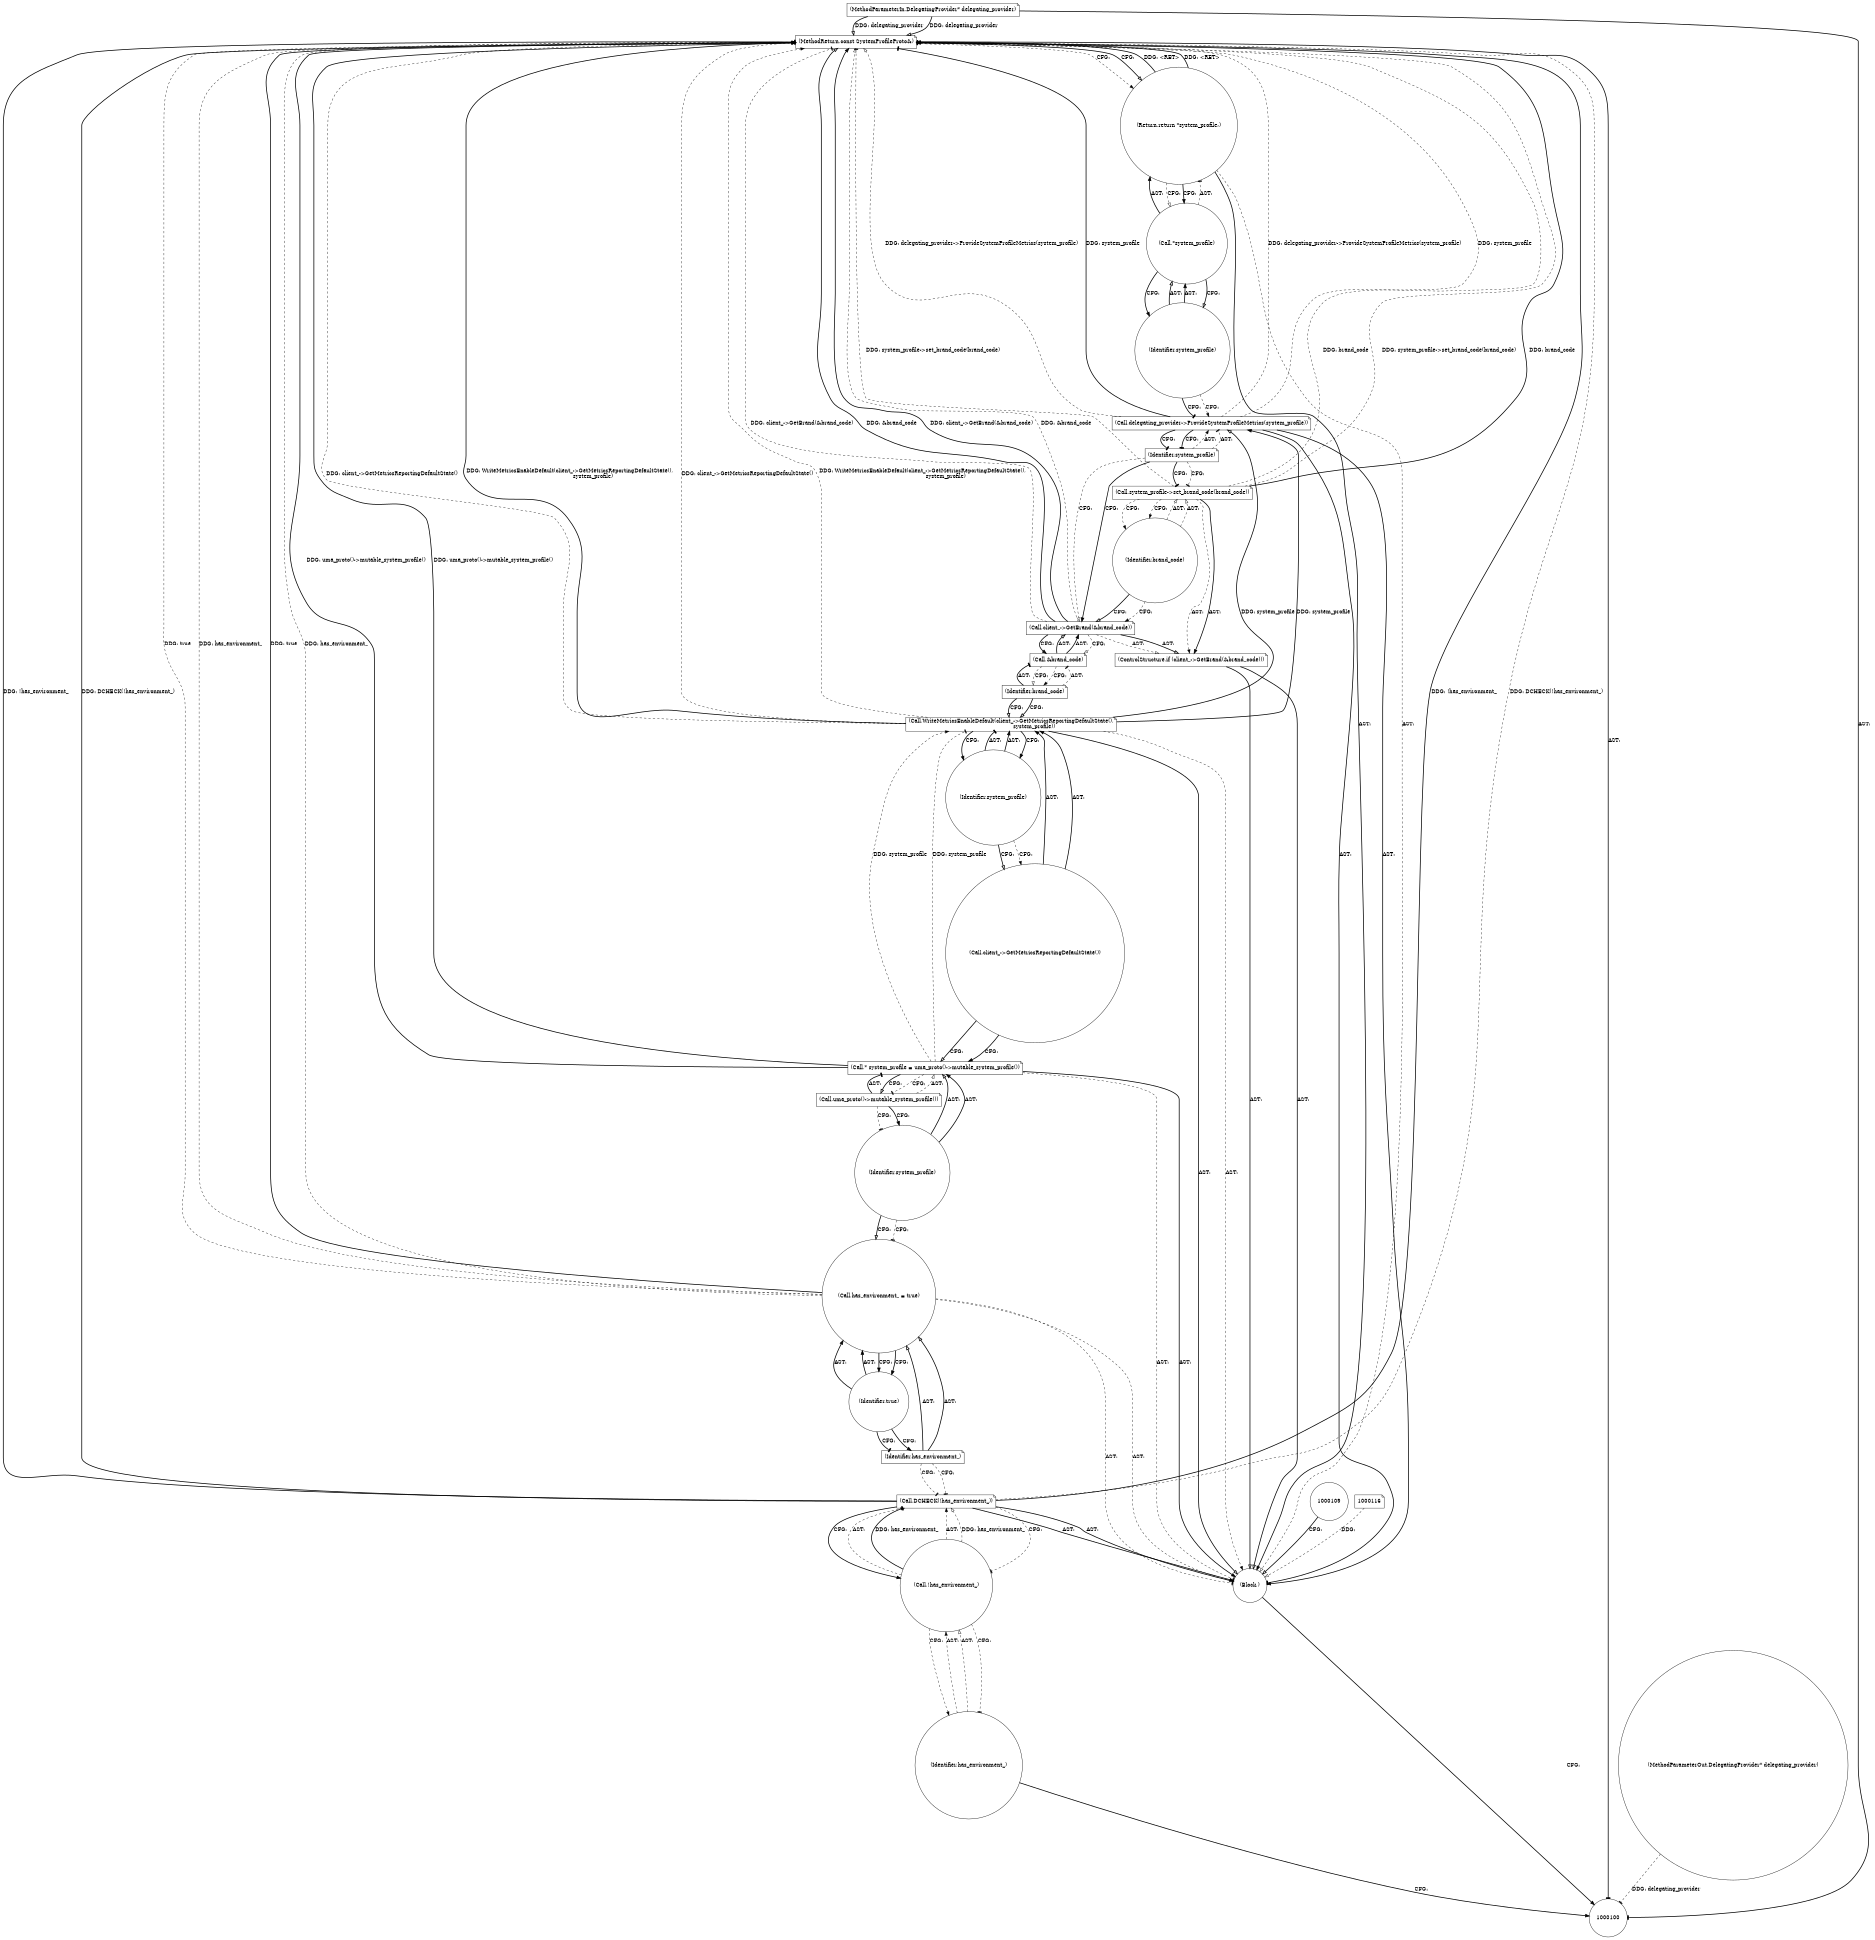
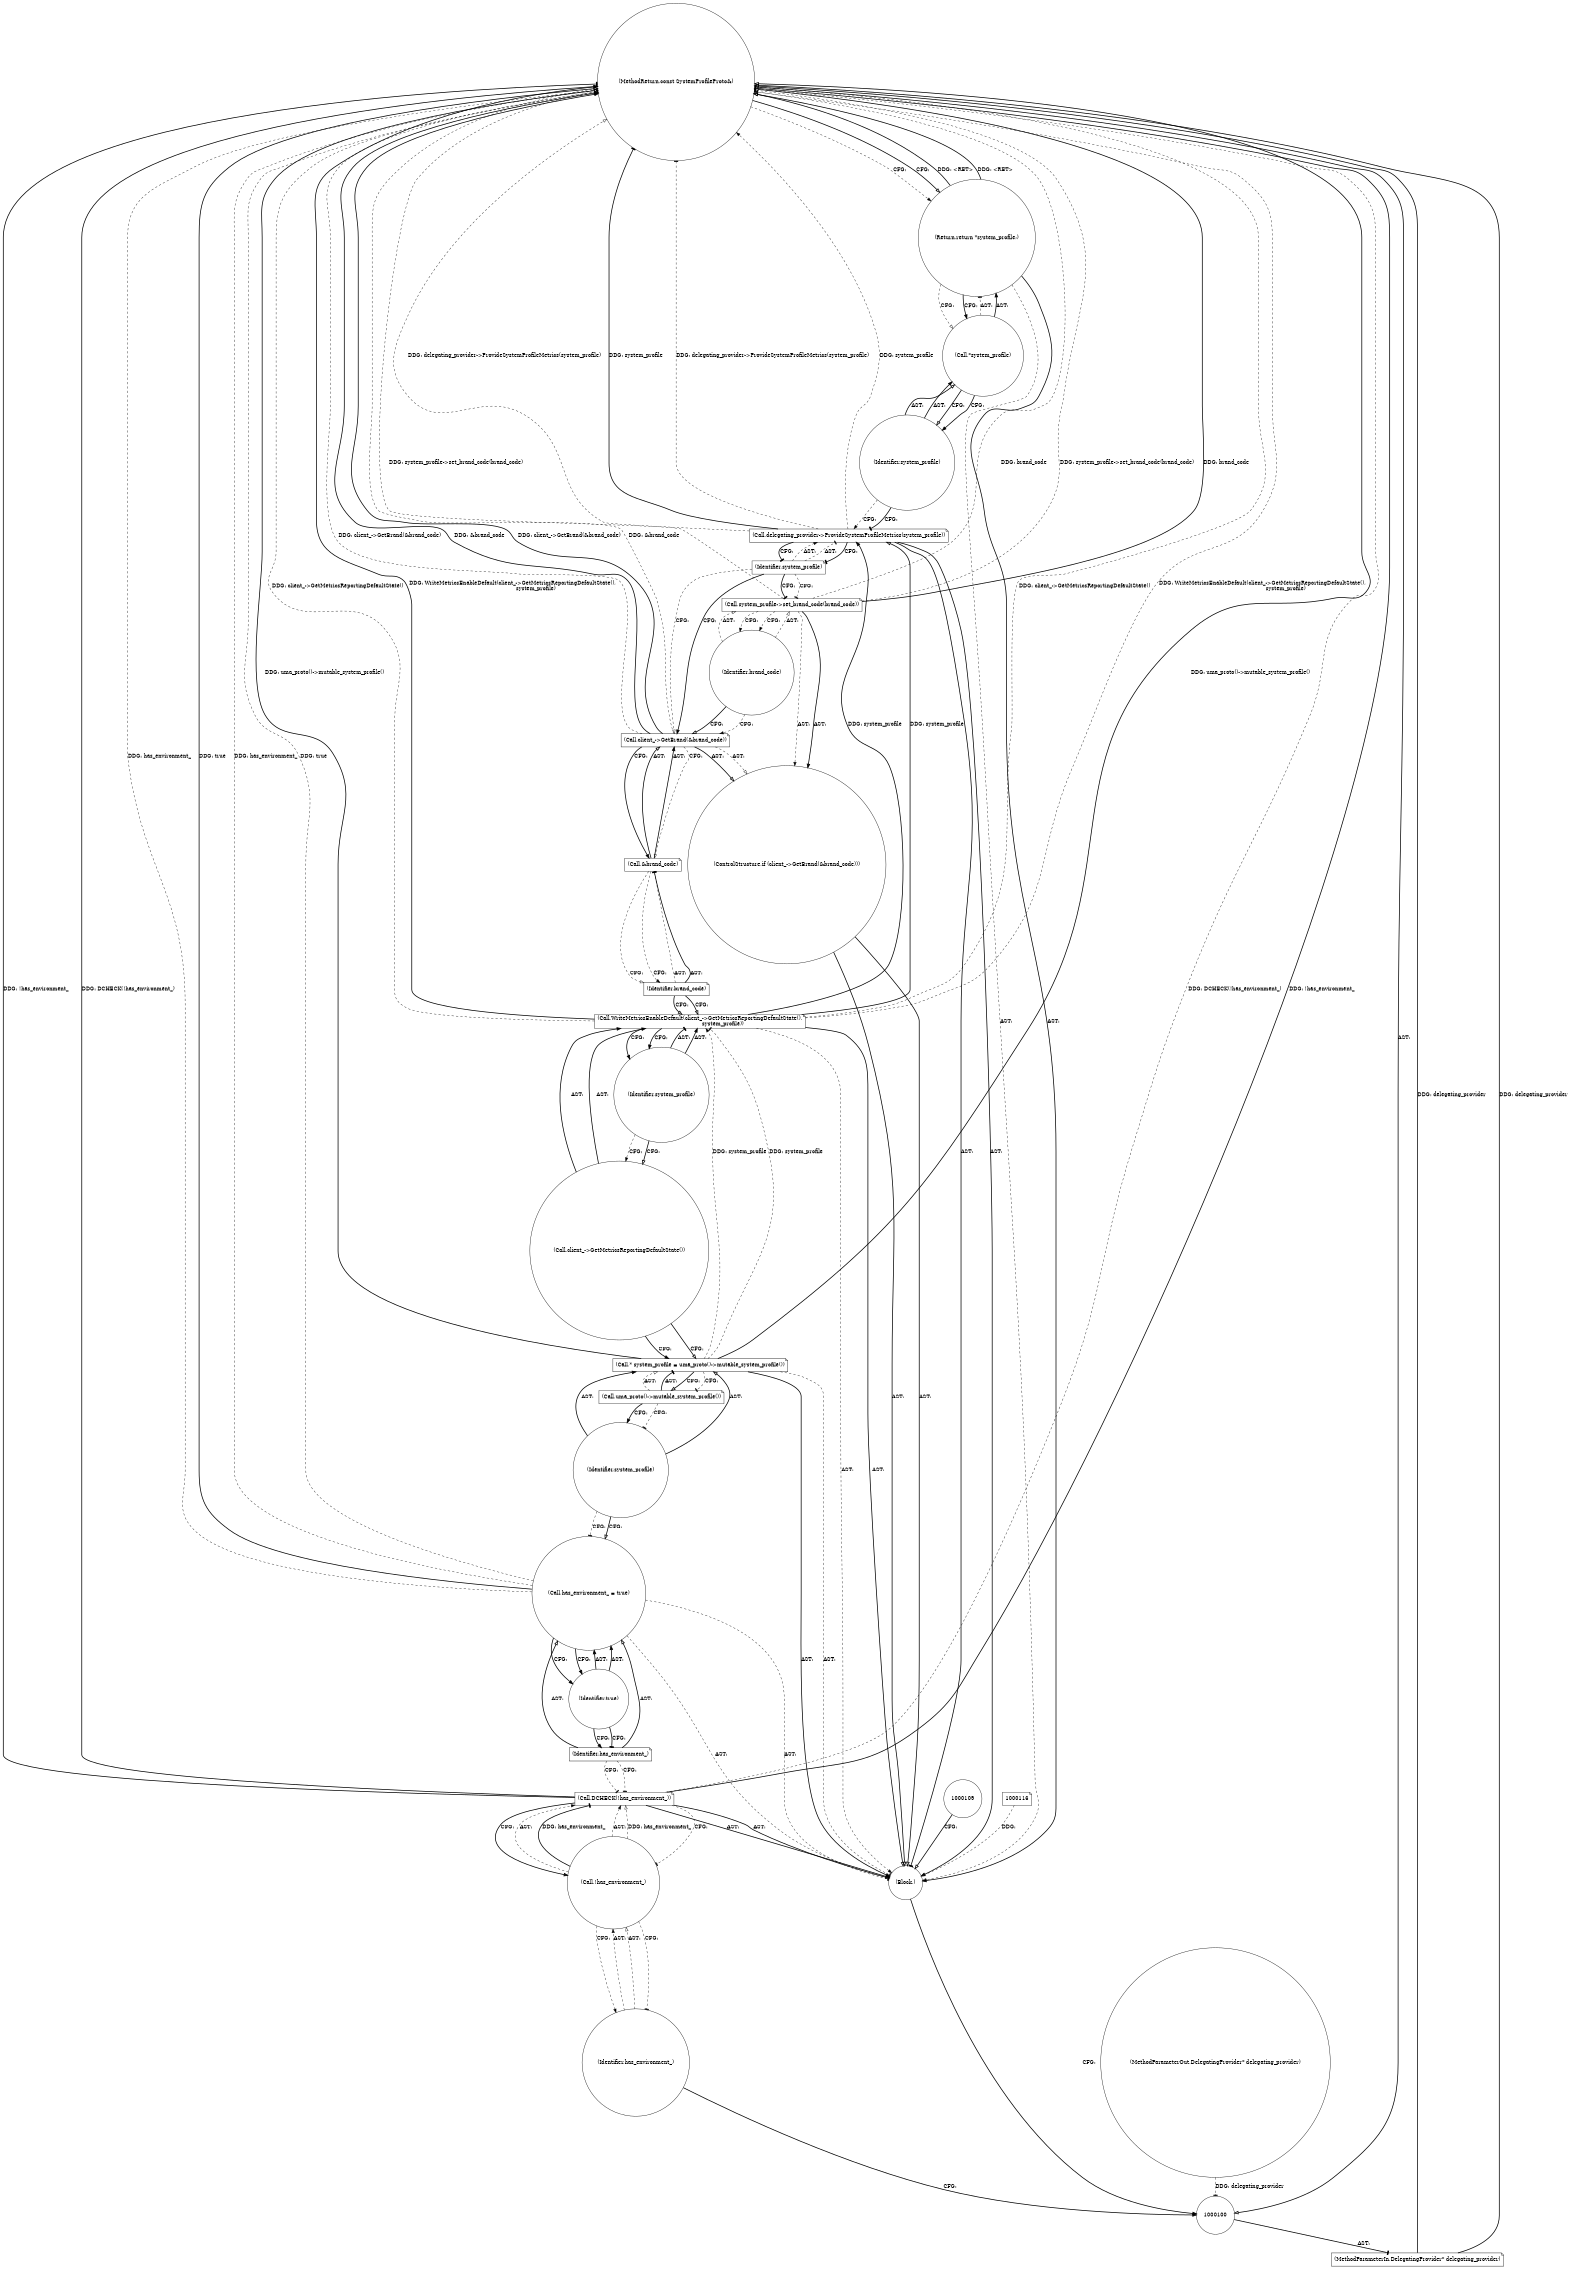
node "(MethodReturn,const SystemProfileProto&)": shape note -> circle
edge "(MethodReturn,const SystemProfileProto&)" -> "1000100": arrowhead tee -> onormal
edge "(MethodParameterIn,DelegatingProvider* delegating_provider)" -> "1000100": reversed
node "(ControlStructure,if (client_->GetBrand(&brand_code)))": shape note -> circle
